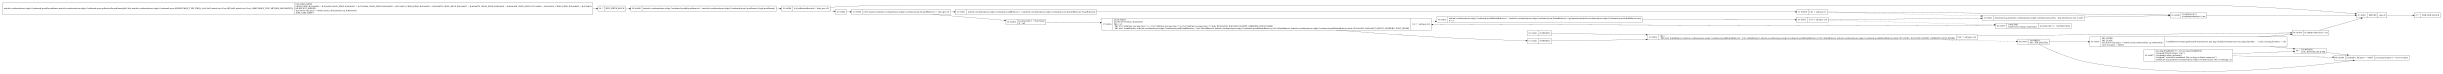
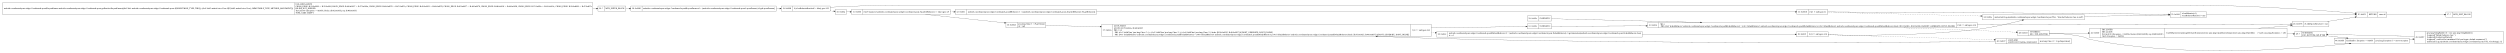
edge "45: 0x0057" -> "44: 0x0056": reversed
